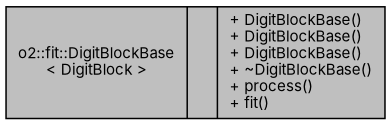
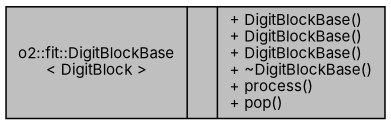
node "o2::fit::DigitBlockBase": text "+ fit()" -> "+ pop()"
